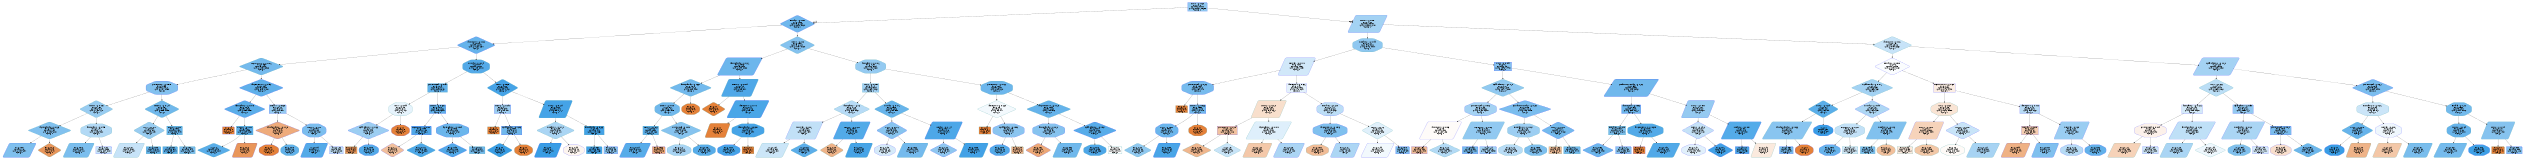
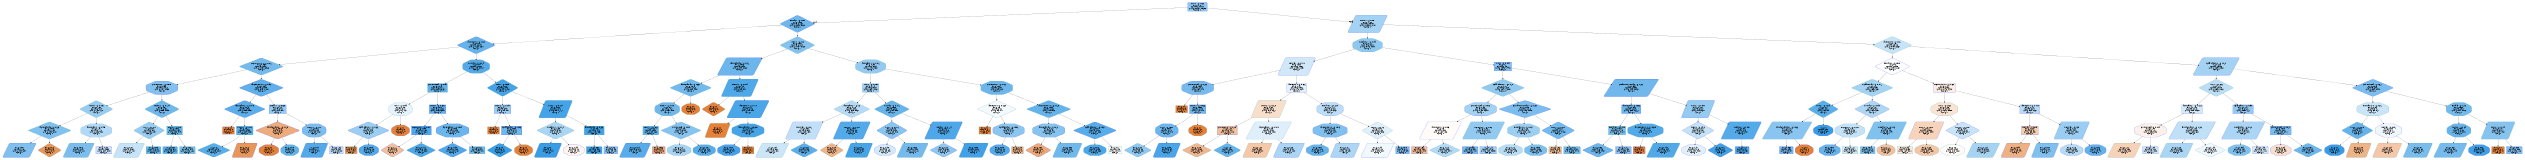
node "gini = 0.487 samples = 32 value = [21, 29] class = 1": fillcolor #c8e4f8 -> #65b3eb
node "gini = 0.301 samples = 116 value = [33, 146] class = 1": fillcolor #f1bc96 -> #66b3eb
node "gini = 0.496 samples = 8 value = [6, 5] class = 0": removed
